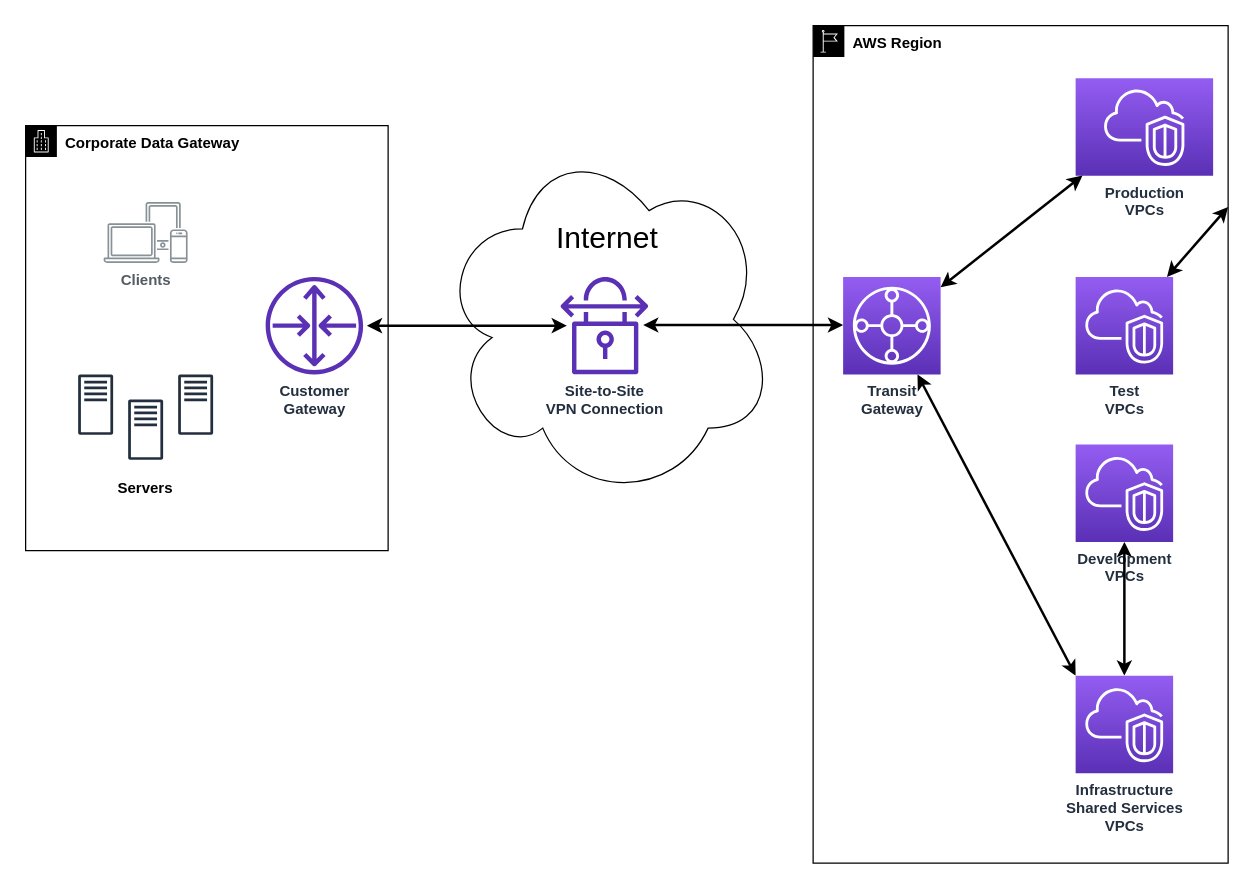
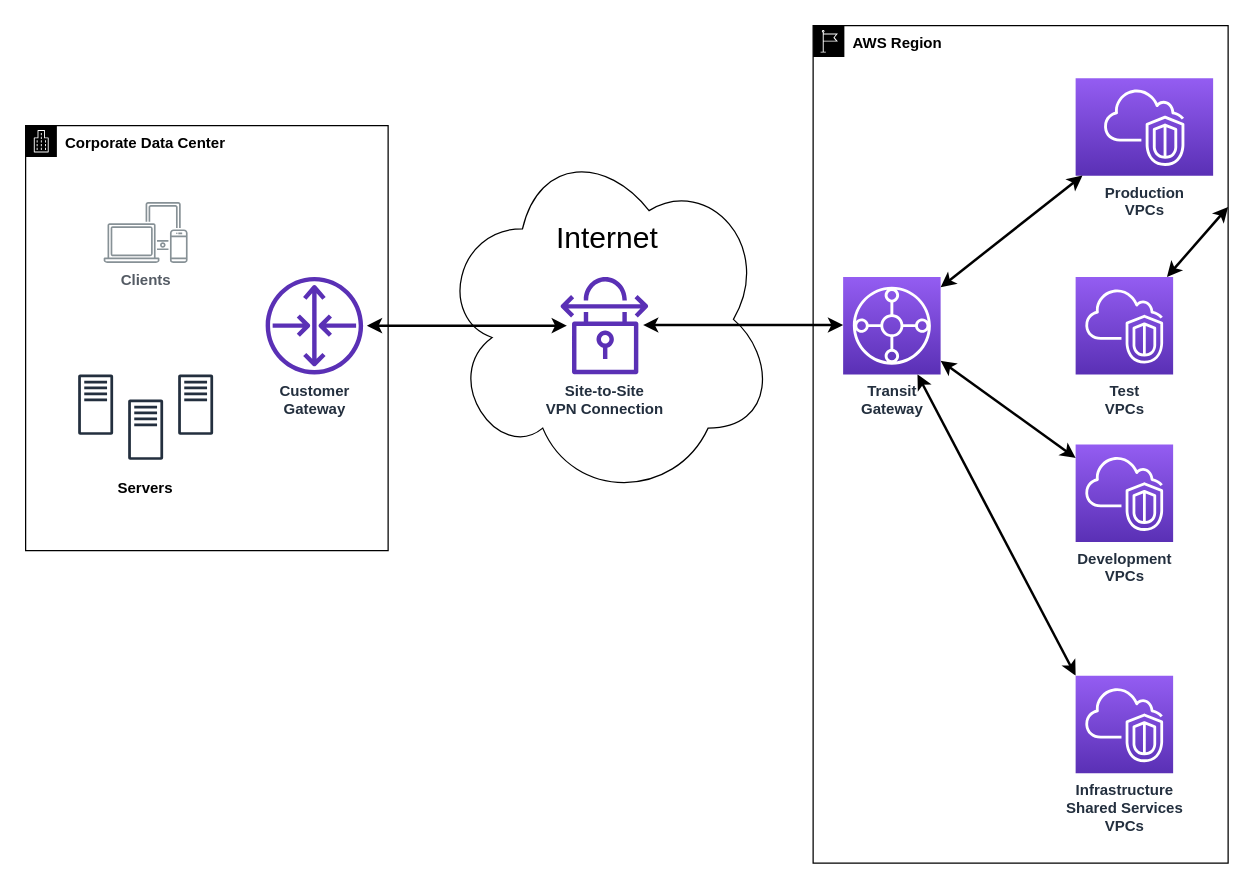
node "Corporate Data Gateway": label "Corporate Data Gateway" -> "Corporate Data Center"
edge "Development VPCs" -- "Infrastructure Shared Services VPCs": now "Development VPCs" -- "Transit Gateway"
